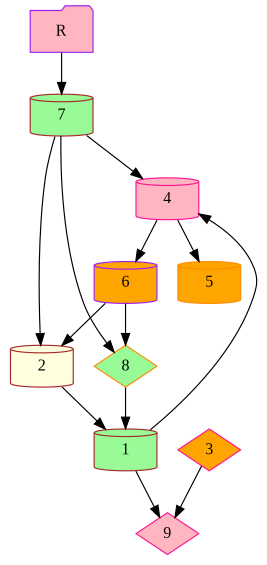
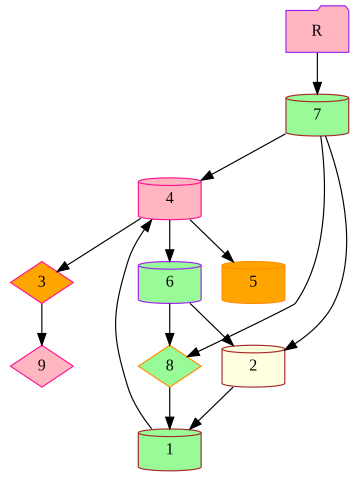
edge "4" -> "3": added
node "6": fillcolor orange -> palegreen
edge "1" -> "9": removed
